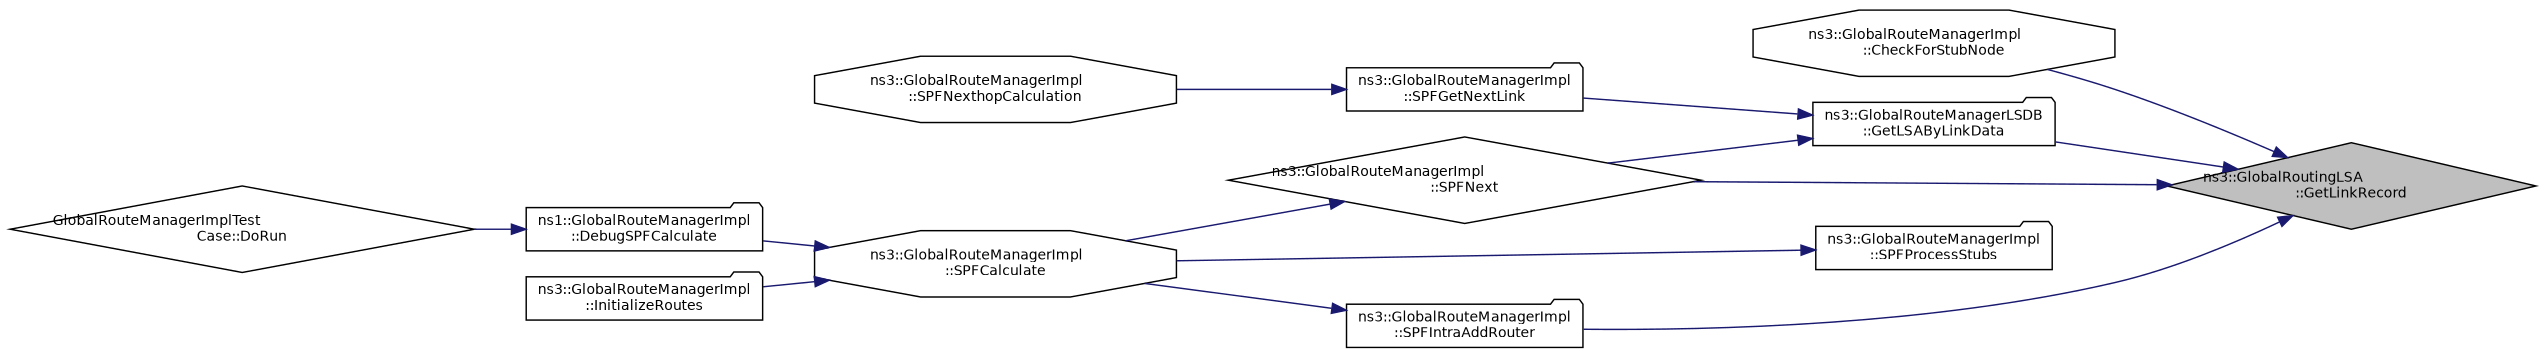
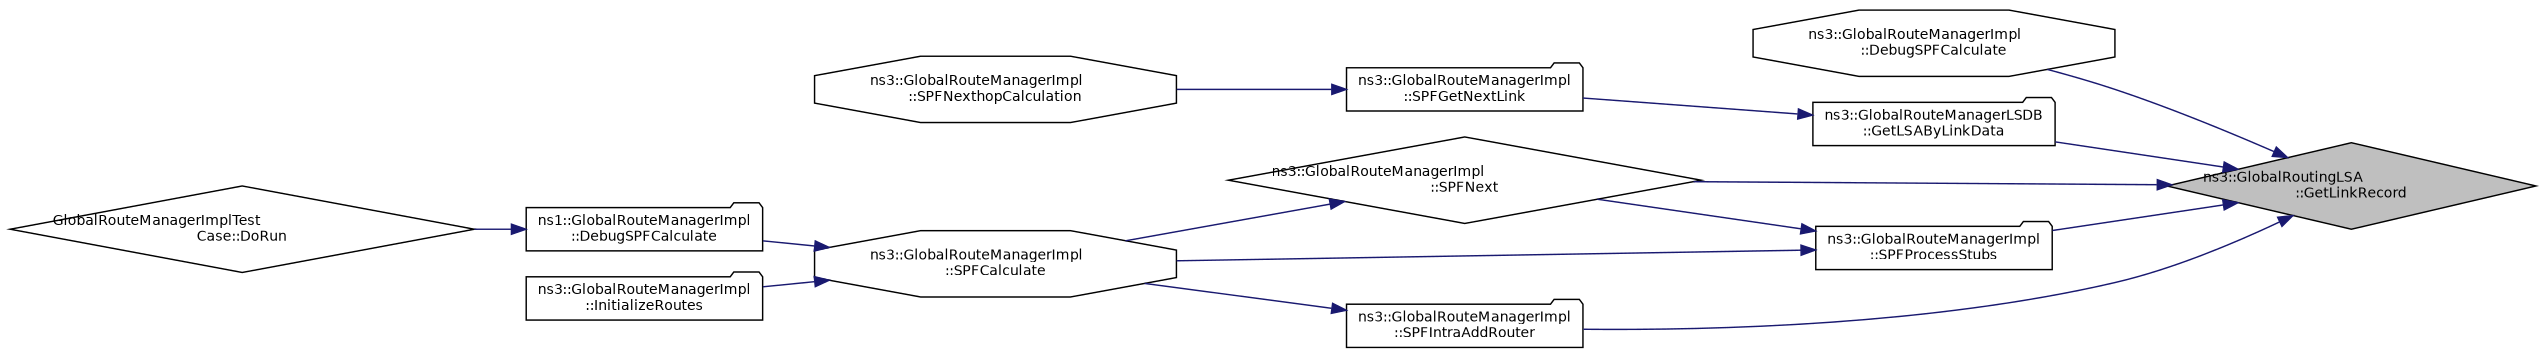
node "ns3::GlobalRouteManagerImpl ::CheckForStubNode": label "ns3::GlobalRouteManagerImpl ::CheckForStubNode" -> "ns3::GlobalRouteManagerImpl ::DebugSPFCalculate"
edge "ns3::GlobalRouteManagerImpl ::SPFNext" -> "ns3::GlobalRouteManagerLSDB ::GetLSAByLinkData": now "ns3::GlobalRouteManagerImpl ::SPFNext" -> "ns3::GlobalRouteManagerImpl ::SPFProcessStubs"
edge "ns3::GlobalRouteManagerImpl ::SPFProcessStubs" -> "ns3::GlobalRoutingLSA ::GetLinkRecord": added
